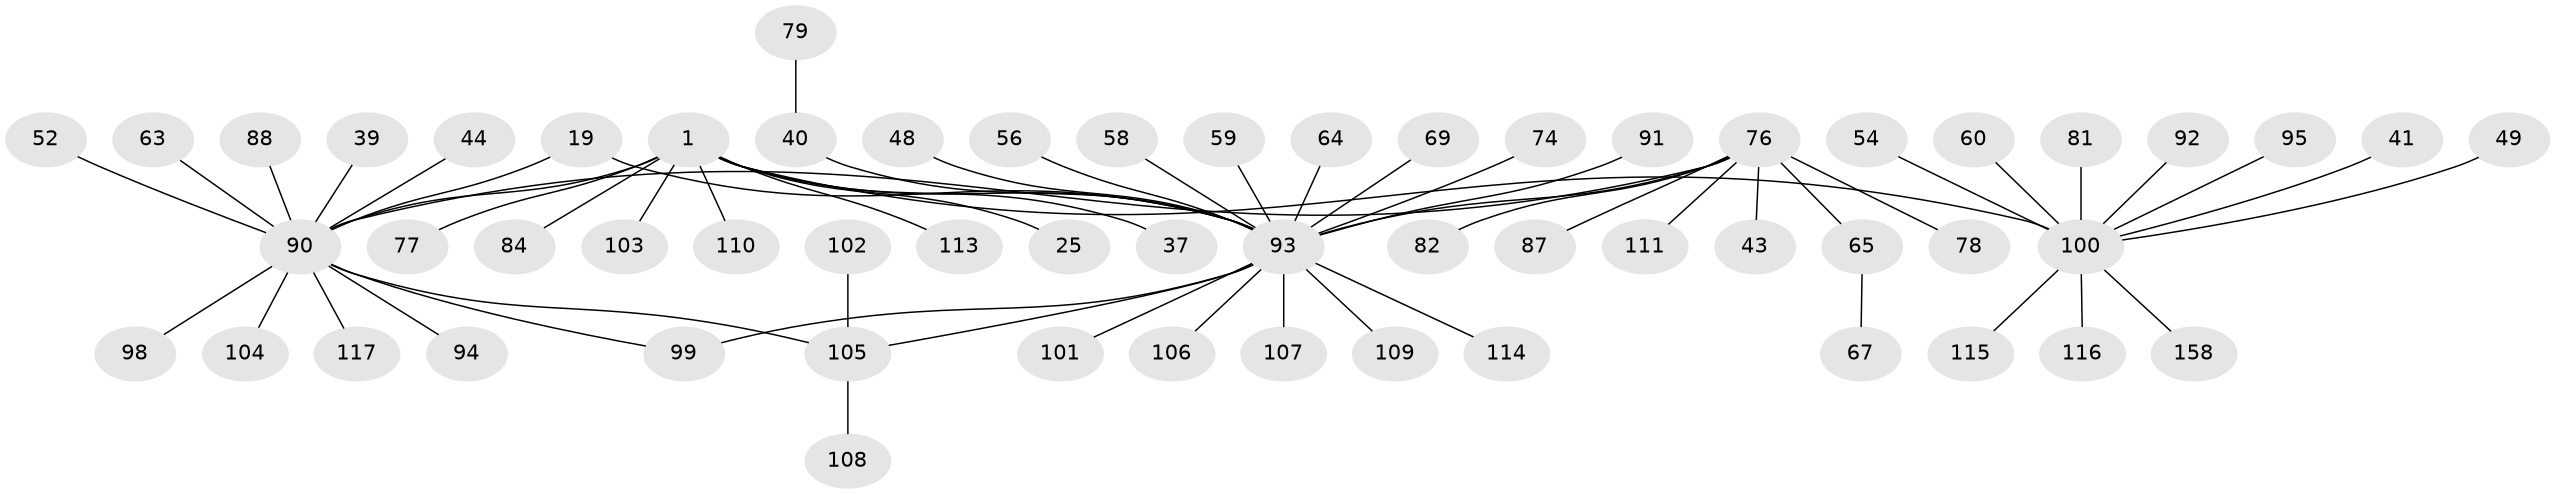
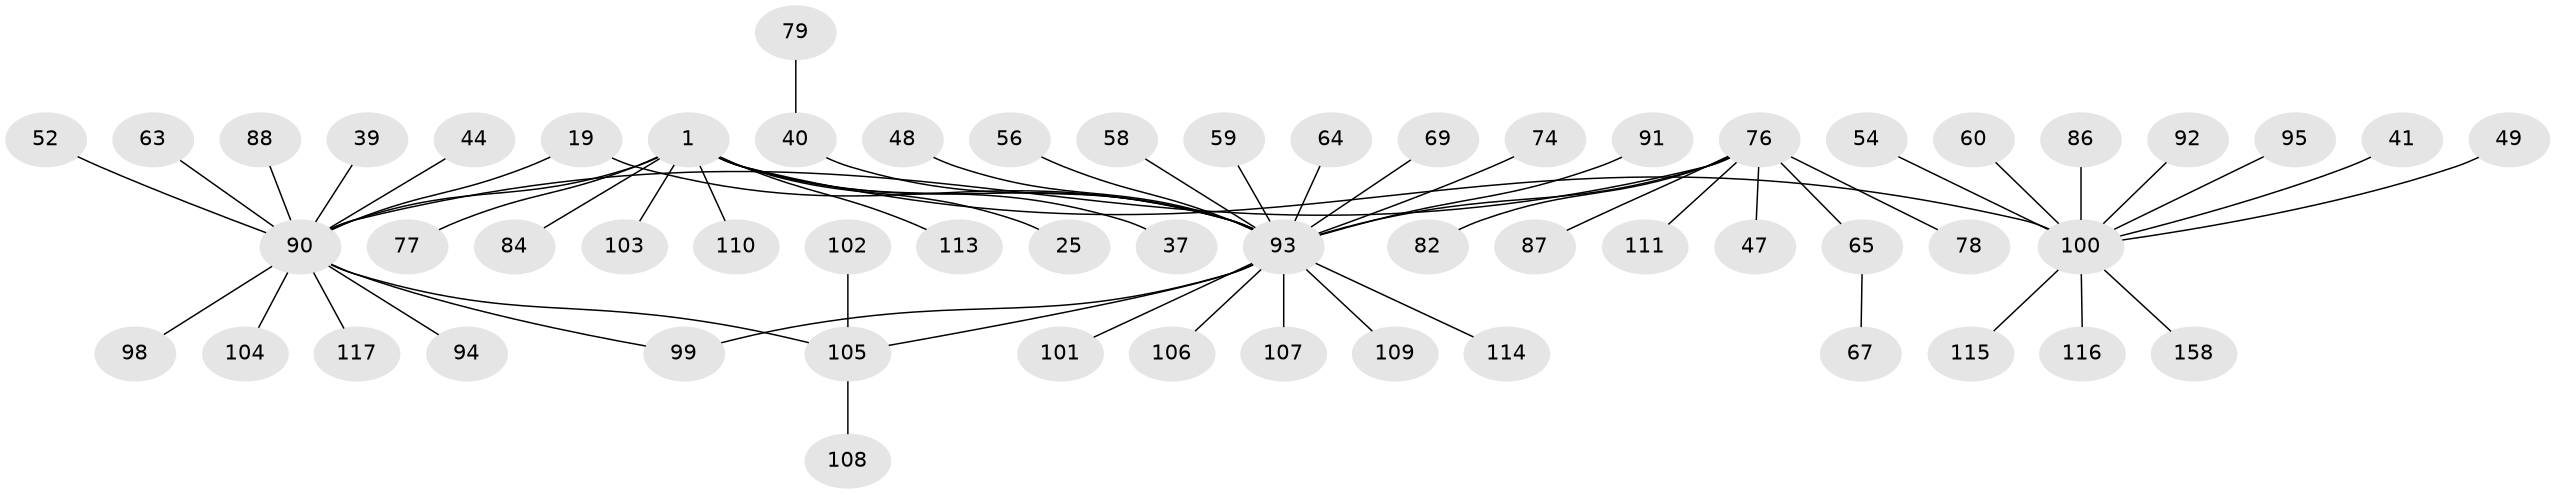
node "81": label "81" -> "86"
node "43": label "43" -> "47"
